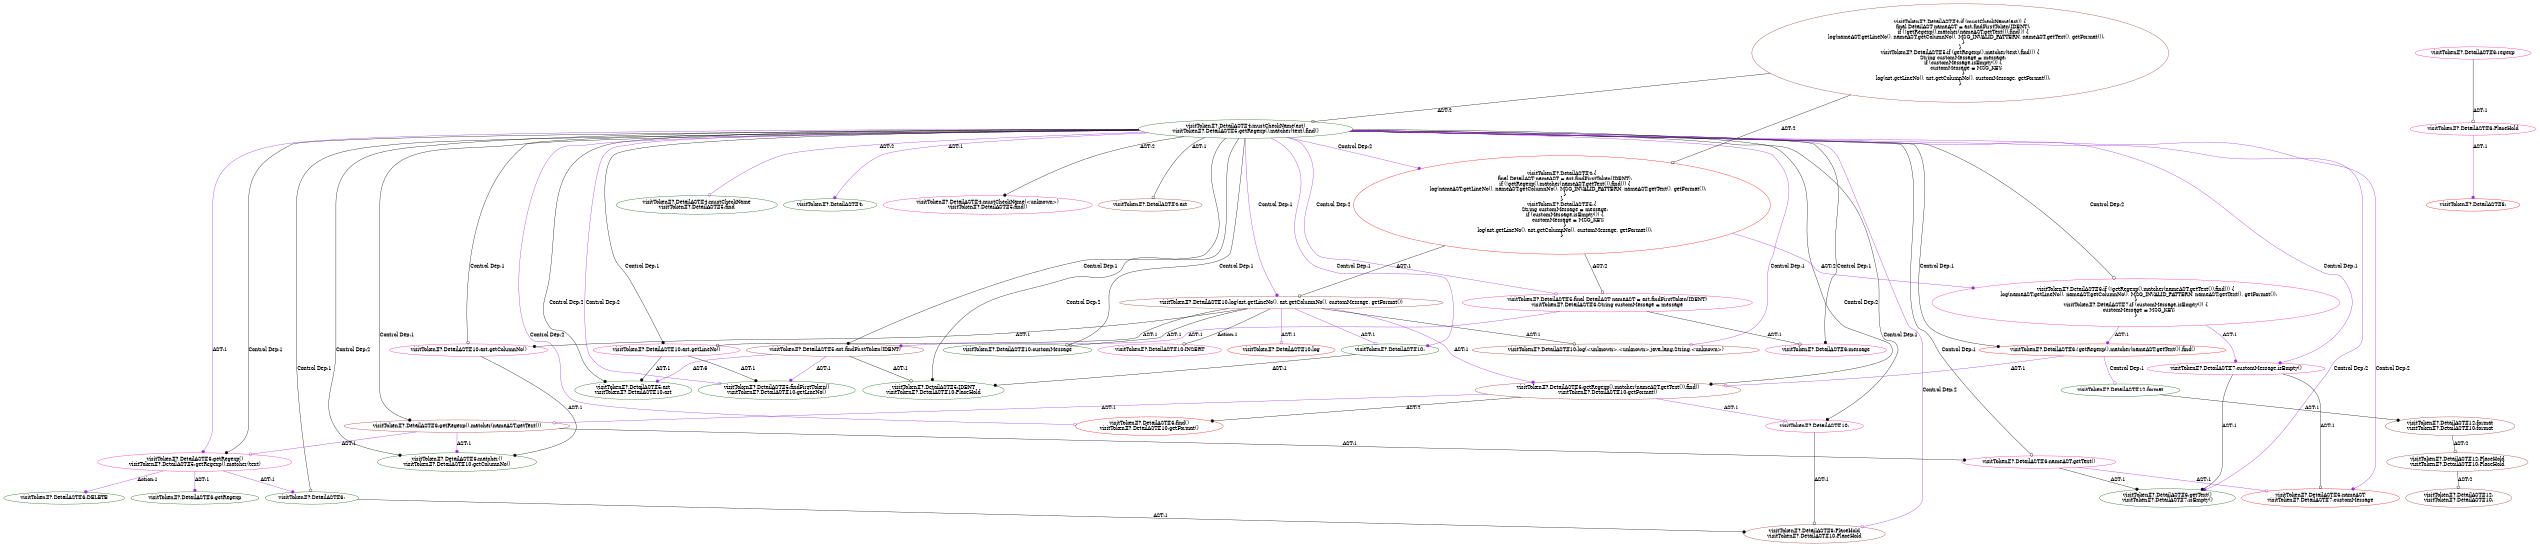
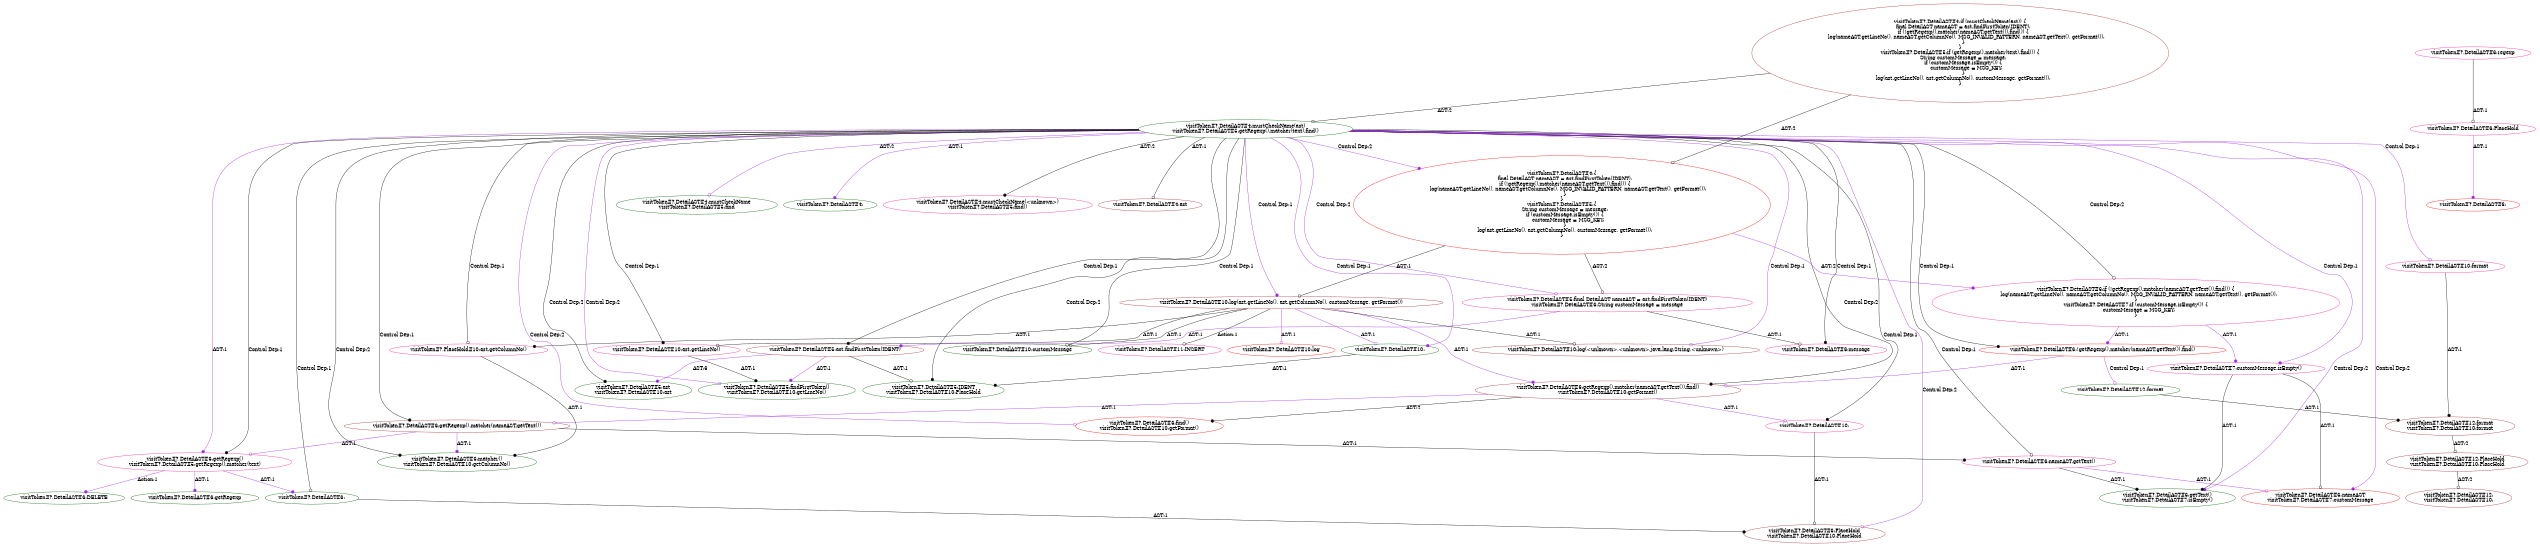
node "visitToken#?,DetailAST#10:format": added
node "visitToken#?,DetailAST#10:ast.getColumnNo()": label "visitToken#?,DetailAST#10:ast.getColumnNo()" -> "visitToken#?,PlaceHold#10:ast.getColumnNo()"
node "visitToken#?,DetailAST#10:INSERT": label "visitToken#?,DetailAST#10:INSERT" -> "visitToken#?,DetailAST#11:INSERT"
edge "visitToken#?,DetailAST#10:ast.getLineNo()" -> "visitToken#?,DetailAST#5:ast visitToken#?,DetailAST#10:ast": removed, label "AST:1"
